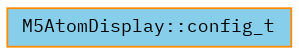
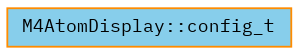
node "M5AtomDisplay::config_t": label "M5AtomDisplay::config_t" -> "M4AtomDisplay::config_t"
